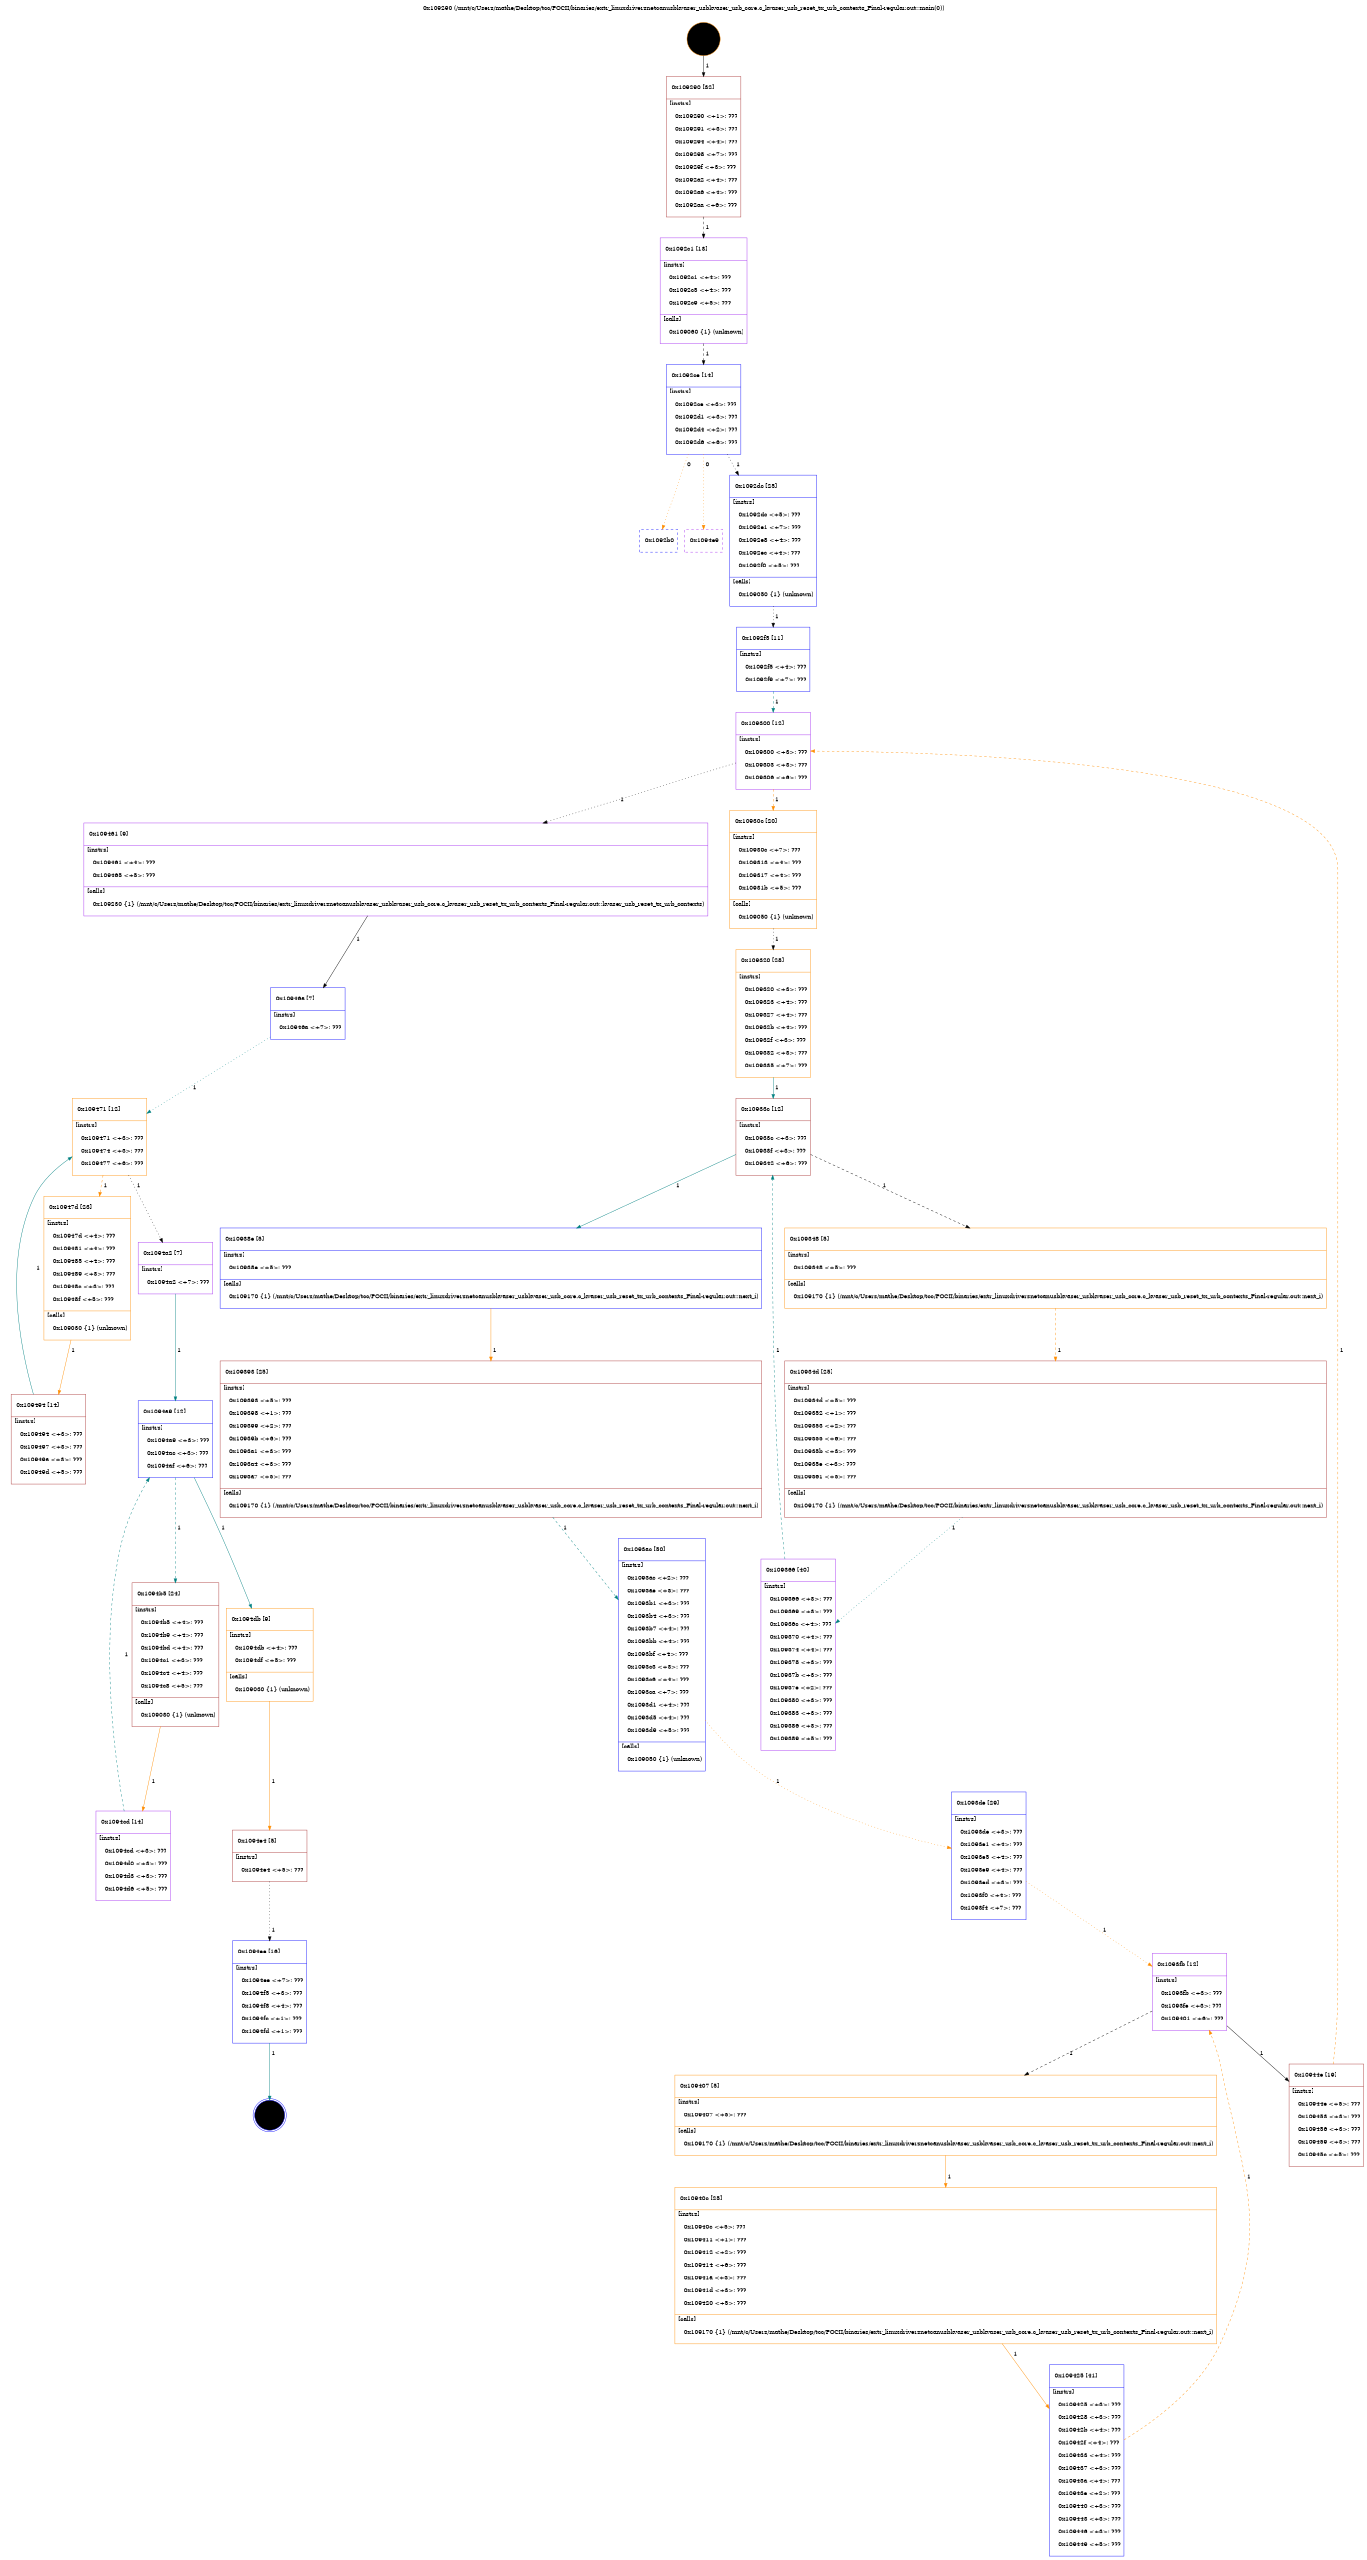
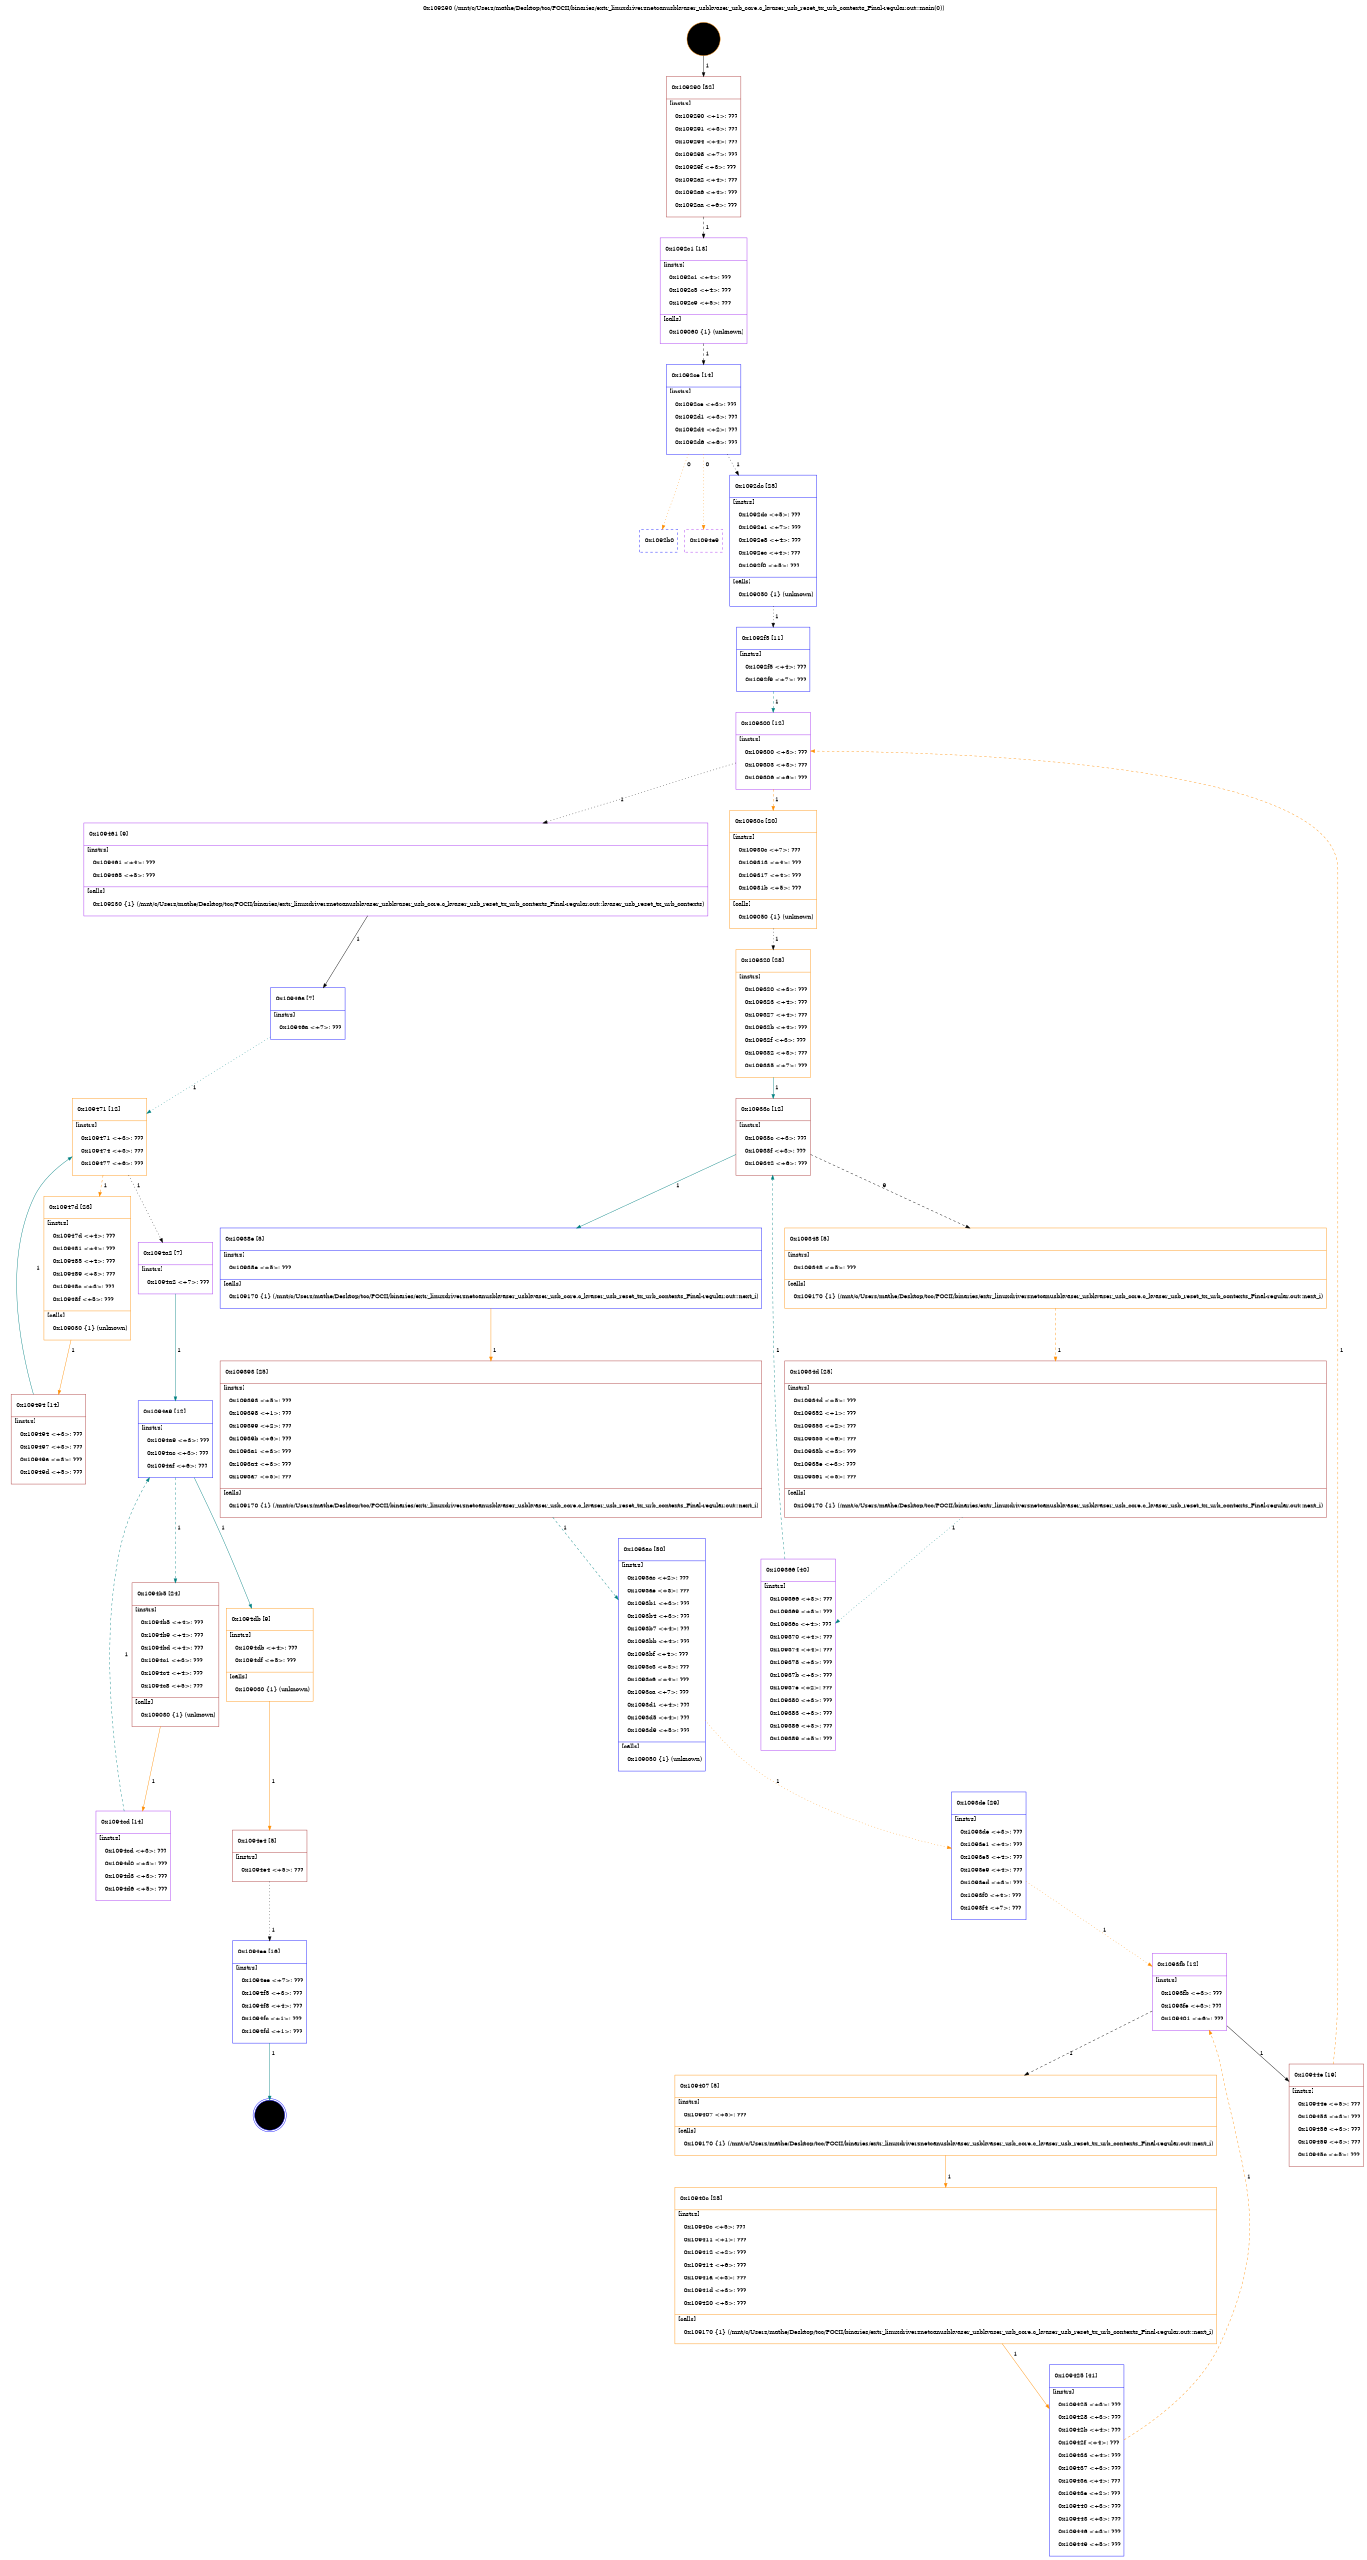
edge "0x10933c [12]" -> "0x109348 [5]": label " 1" -> " 9"
